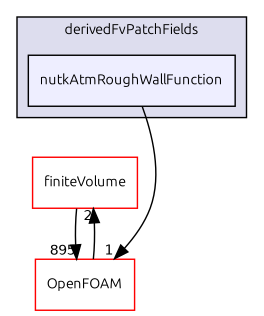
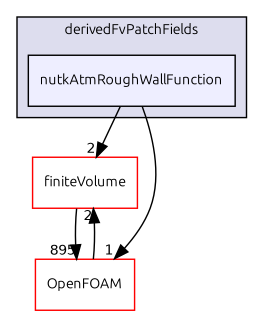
edge "nutkAtmRoughWallFunction" -> "finiteVolume": added
